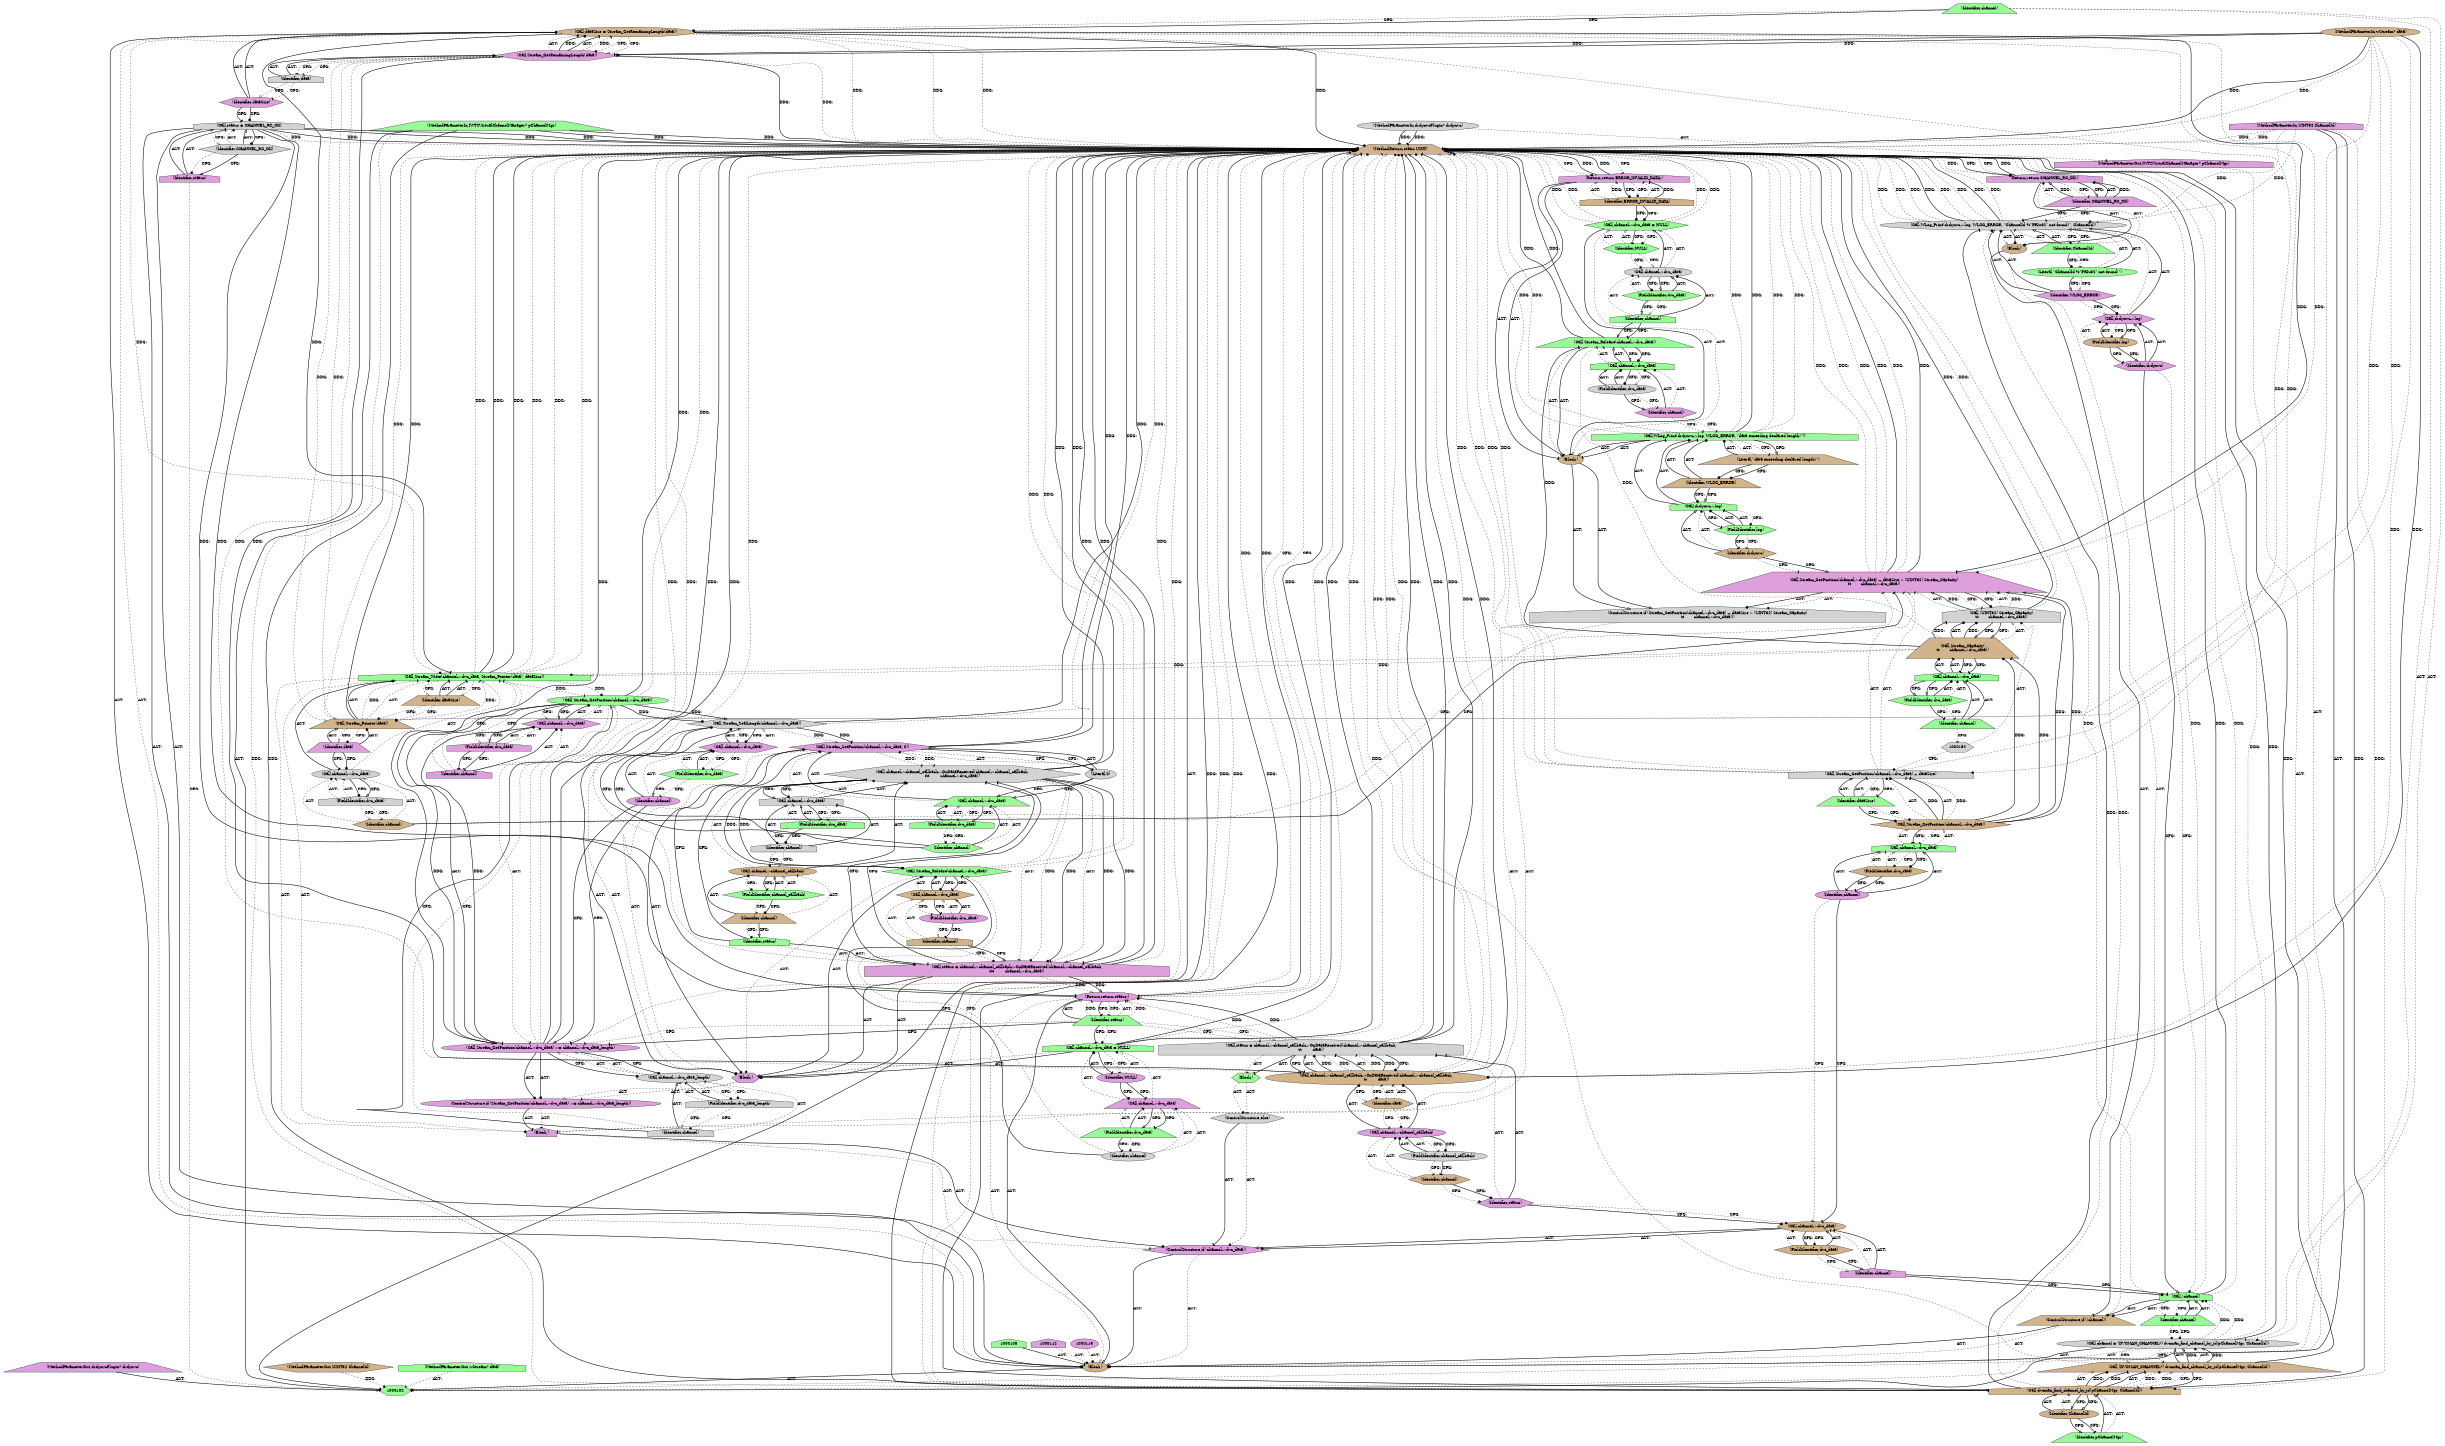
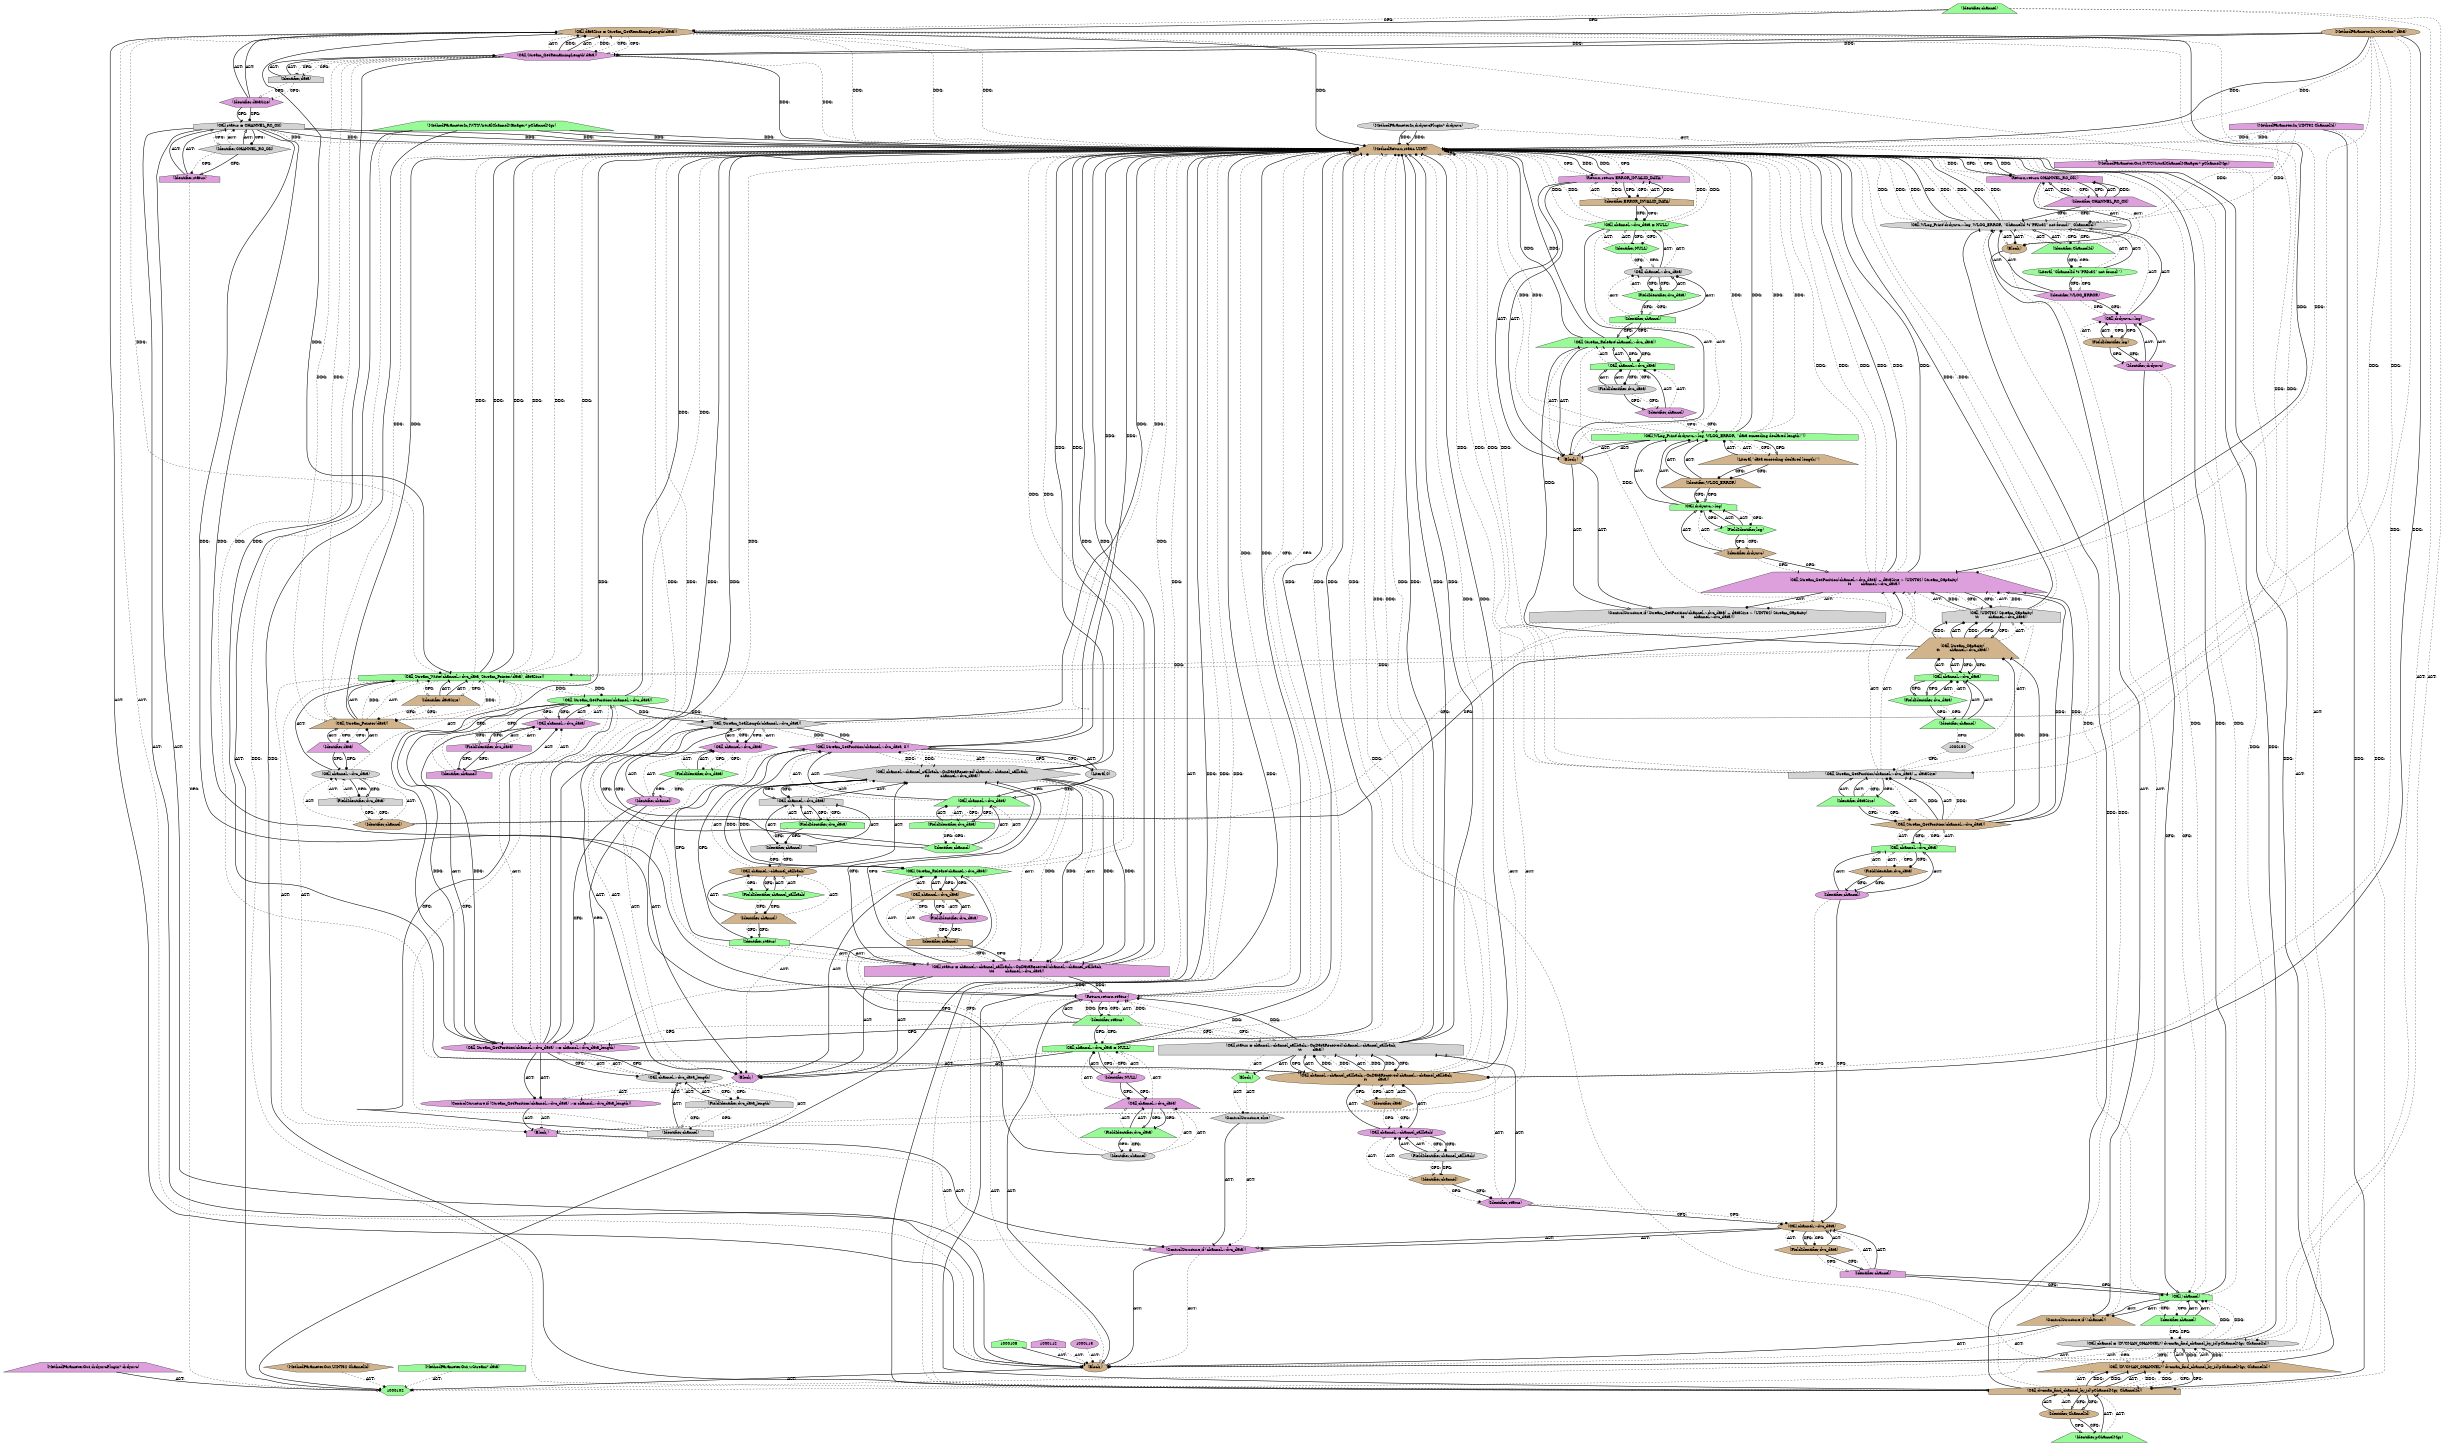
edge "(MethodParameterOut,UINT32 ChannelId)" -> "1000102": label "DDG: " -> "AST: "
edge "(MethodParameterIn,UINT32 ChannelId)" -> "1000102": removed, label "AST:"
